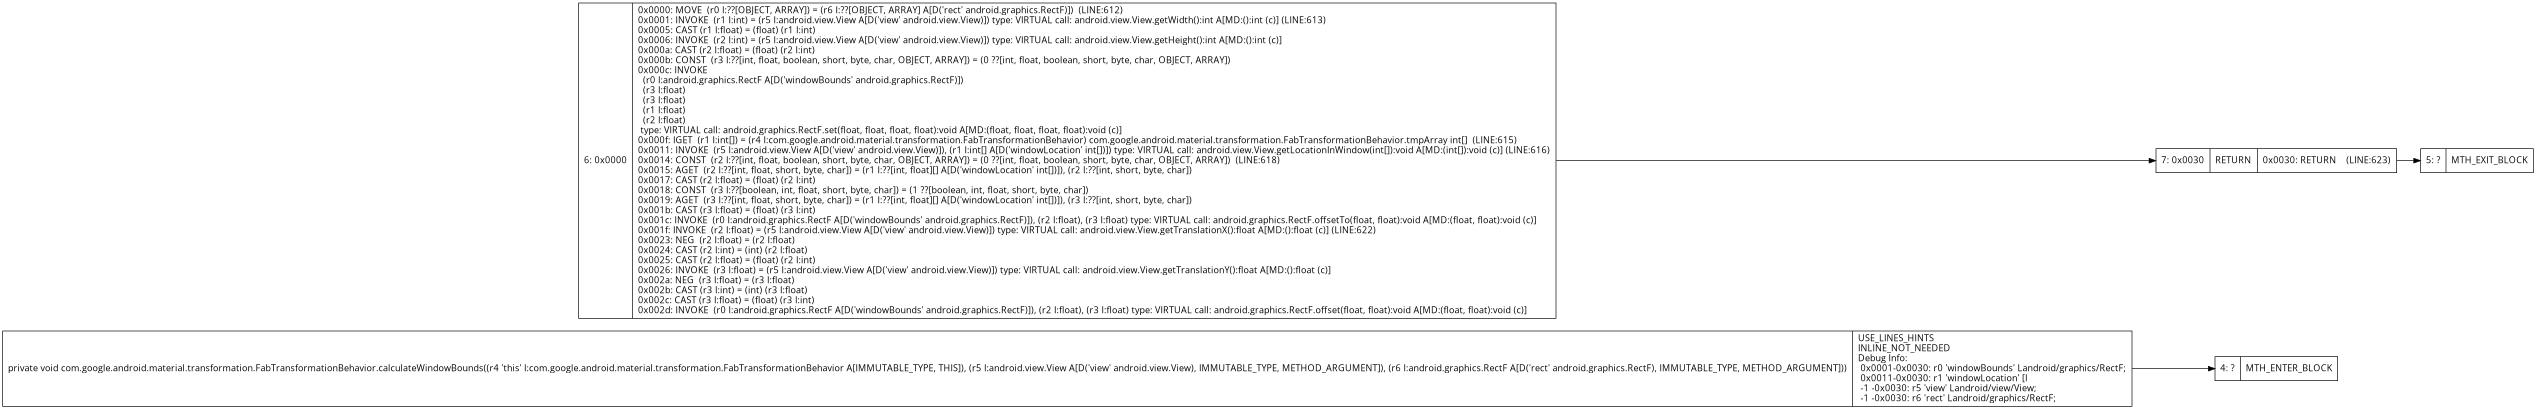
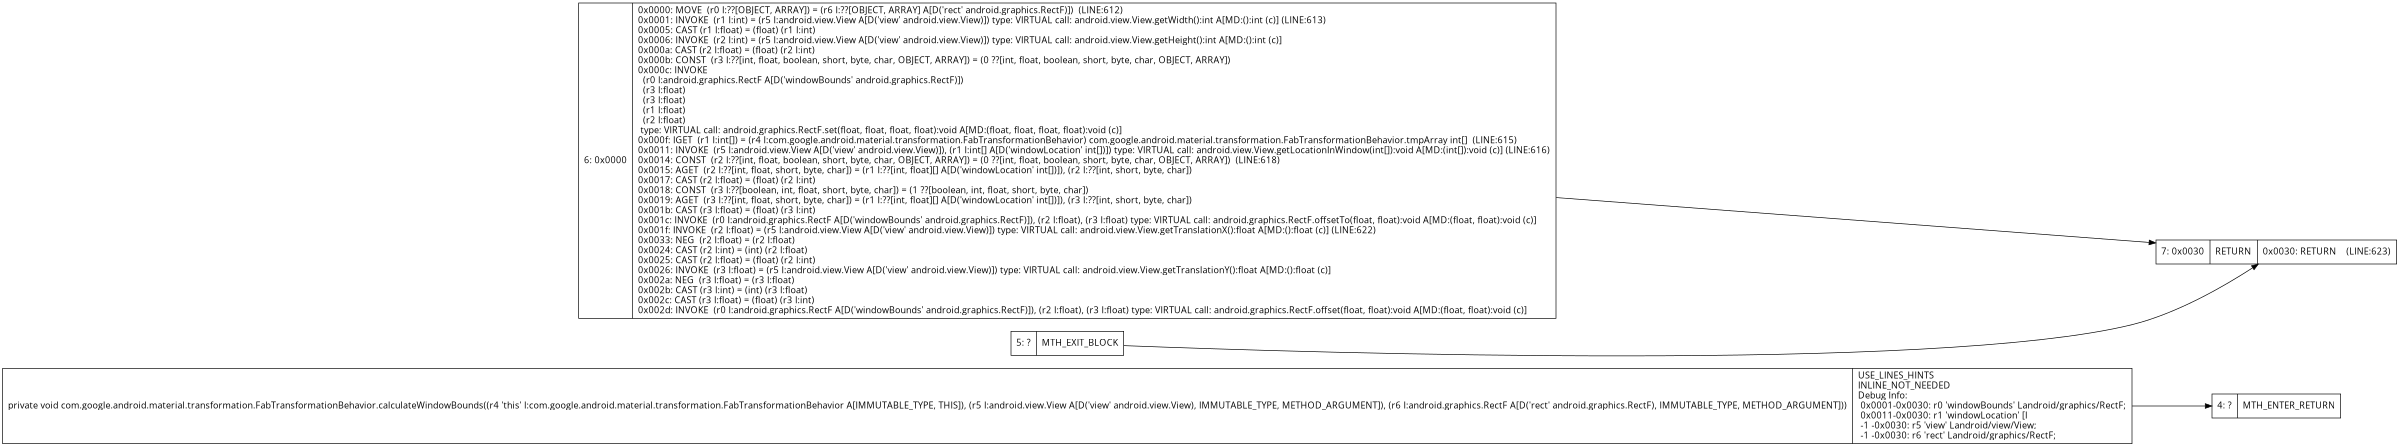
edge "7: 0x0030" -> "5: ?": reversed
node "6: 0x0000": text "0x0023: NEG  (r2 I:float) = (r2 I:float)" -> "0x0033: NEG  (r2 I:float) = (r2 I:float)"
node "4: ?": text "MTH_ENTER_BLOCK" -> "MTH_ENTER_RETURN"
